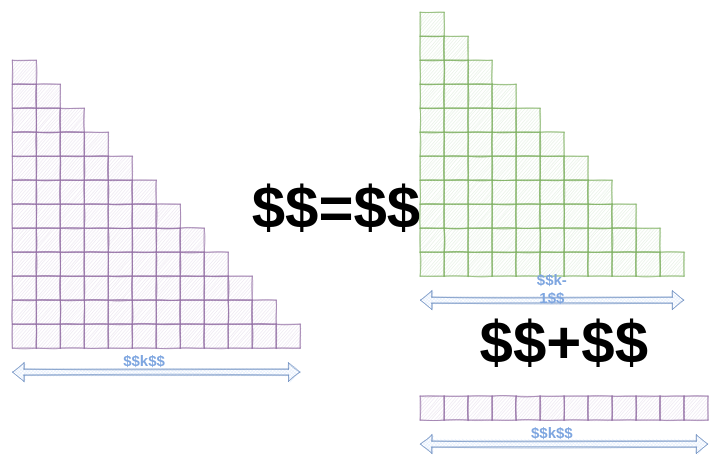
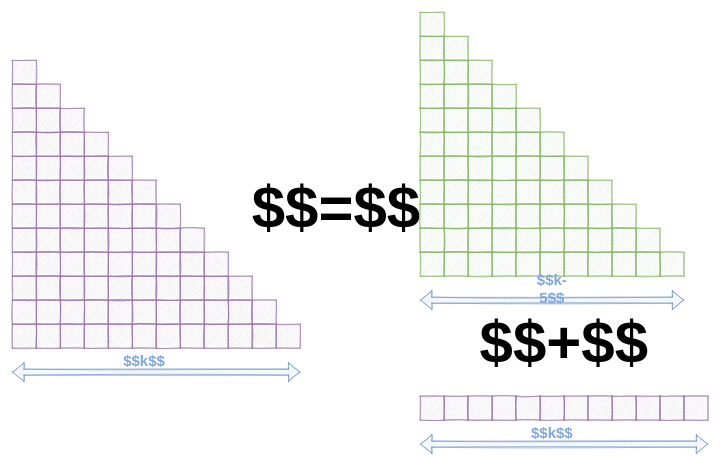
node "$$k-1$$": label "$$k-1$$" -> "$$k-5$$"
